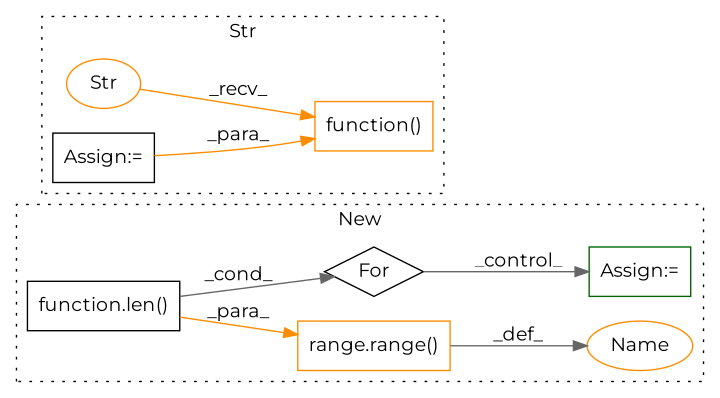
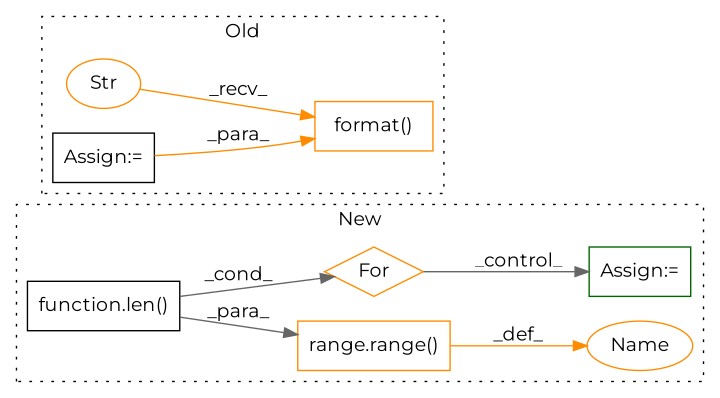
cluster "Str": label "Str" -> "Old"
node "function()": label "function()" -> "format()"
node "For": color black -> darkorange
edge "function.len()" -> "range.range()": color darkorange -> gray40
edge "range.range()" -> "Name": color gray40 -> darkorange
